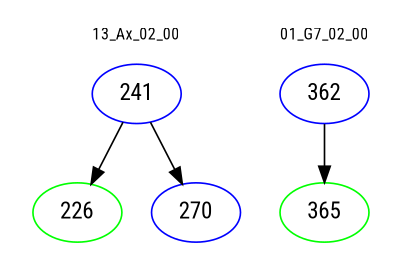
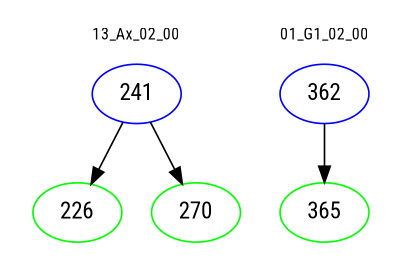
cluster "01_G7_02_00": label "01_G7_02_00" -> "01_G1_02_00"
node "270": color blue -> green
